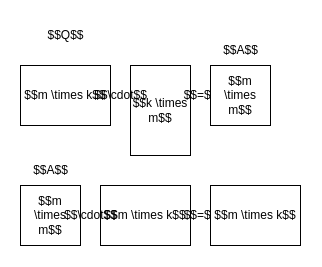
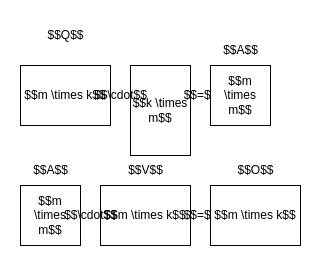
node "$$V$$": added
node "$$O$$": added
